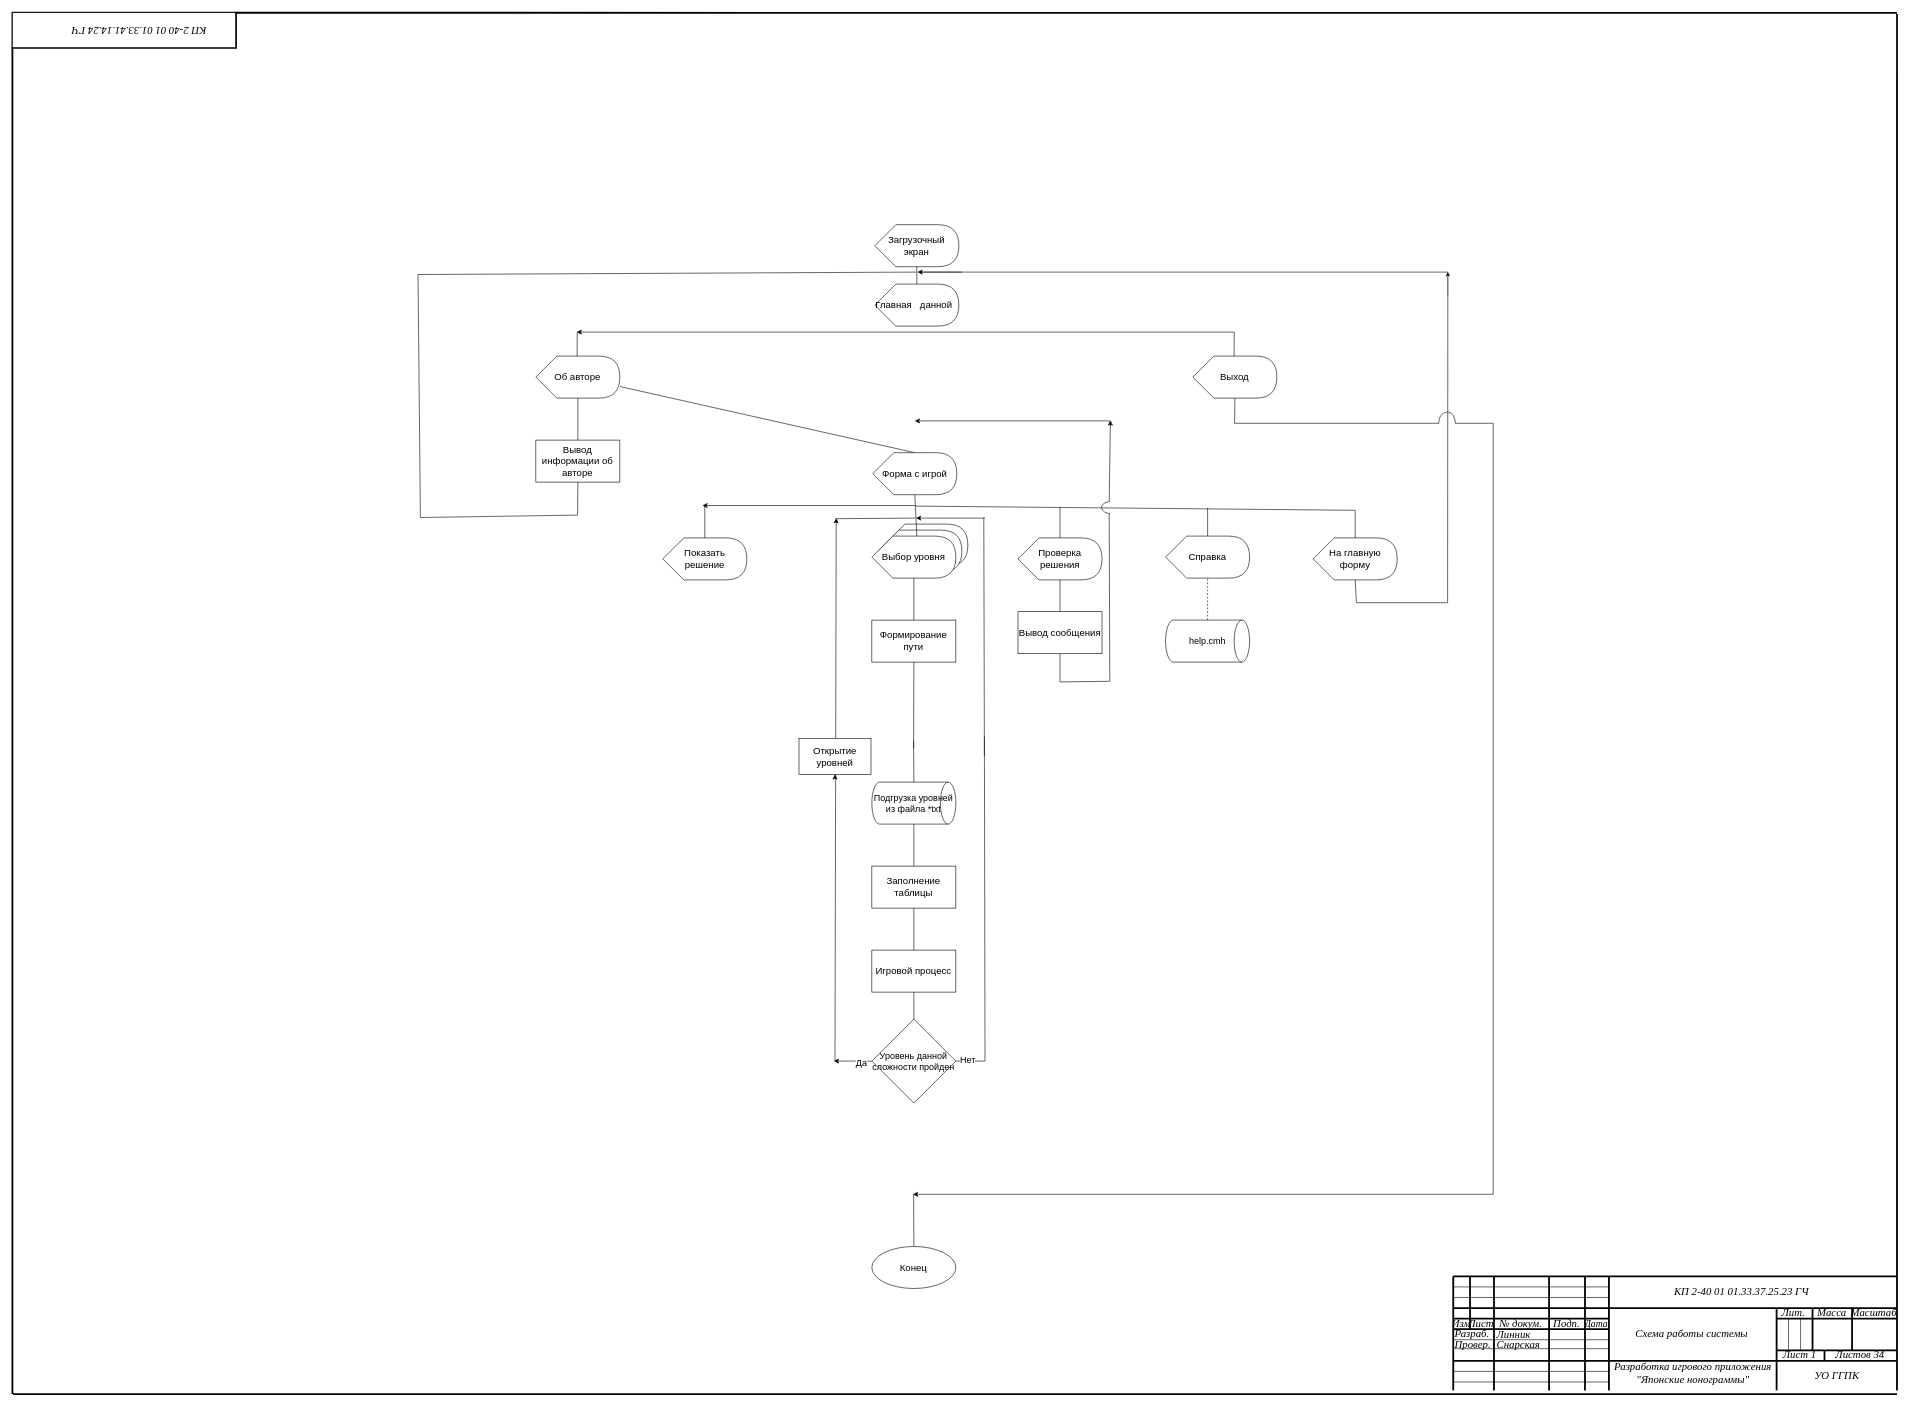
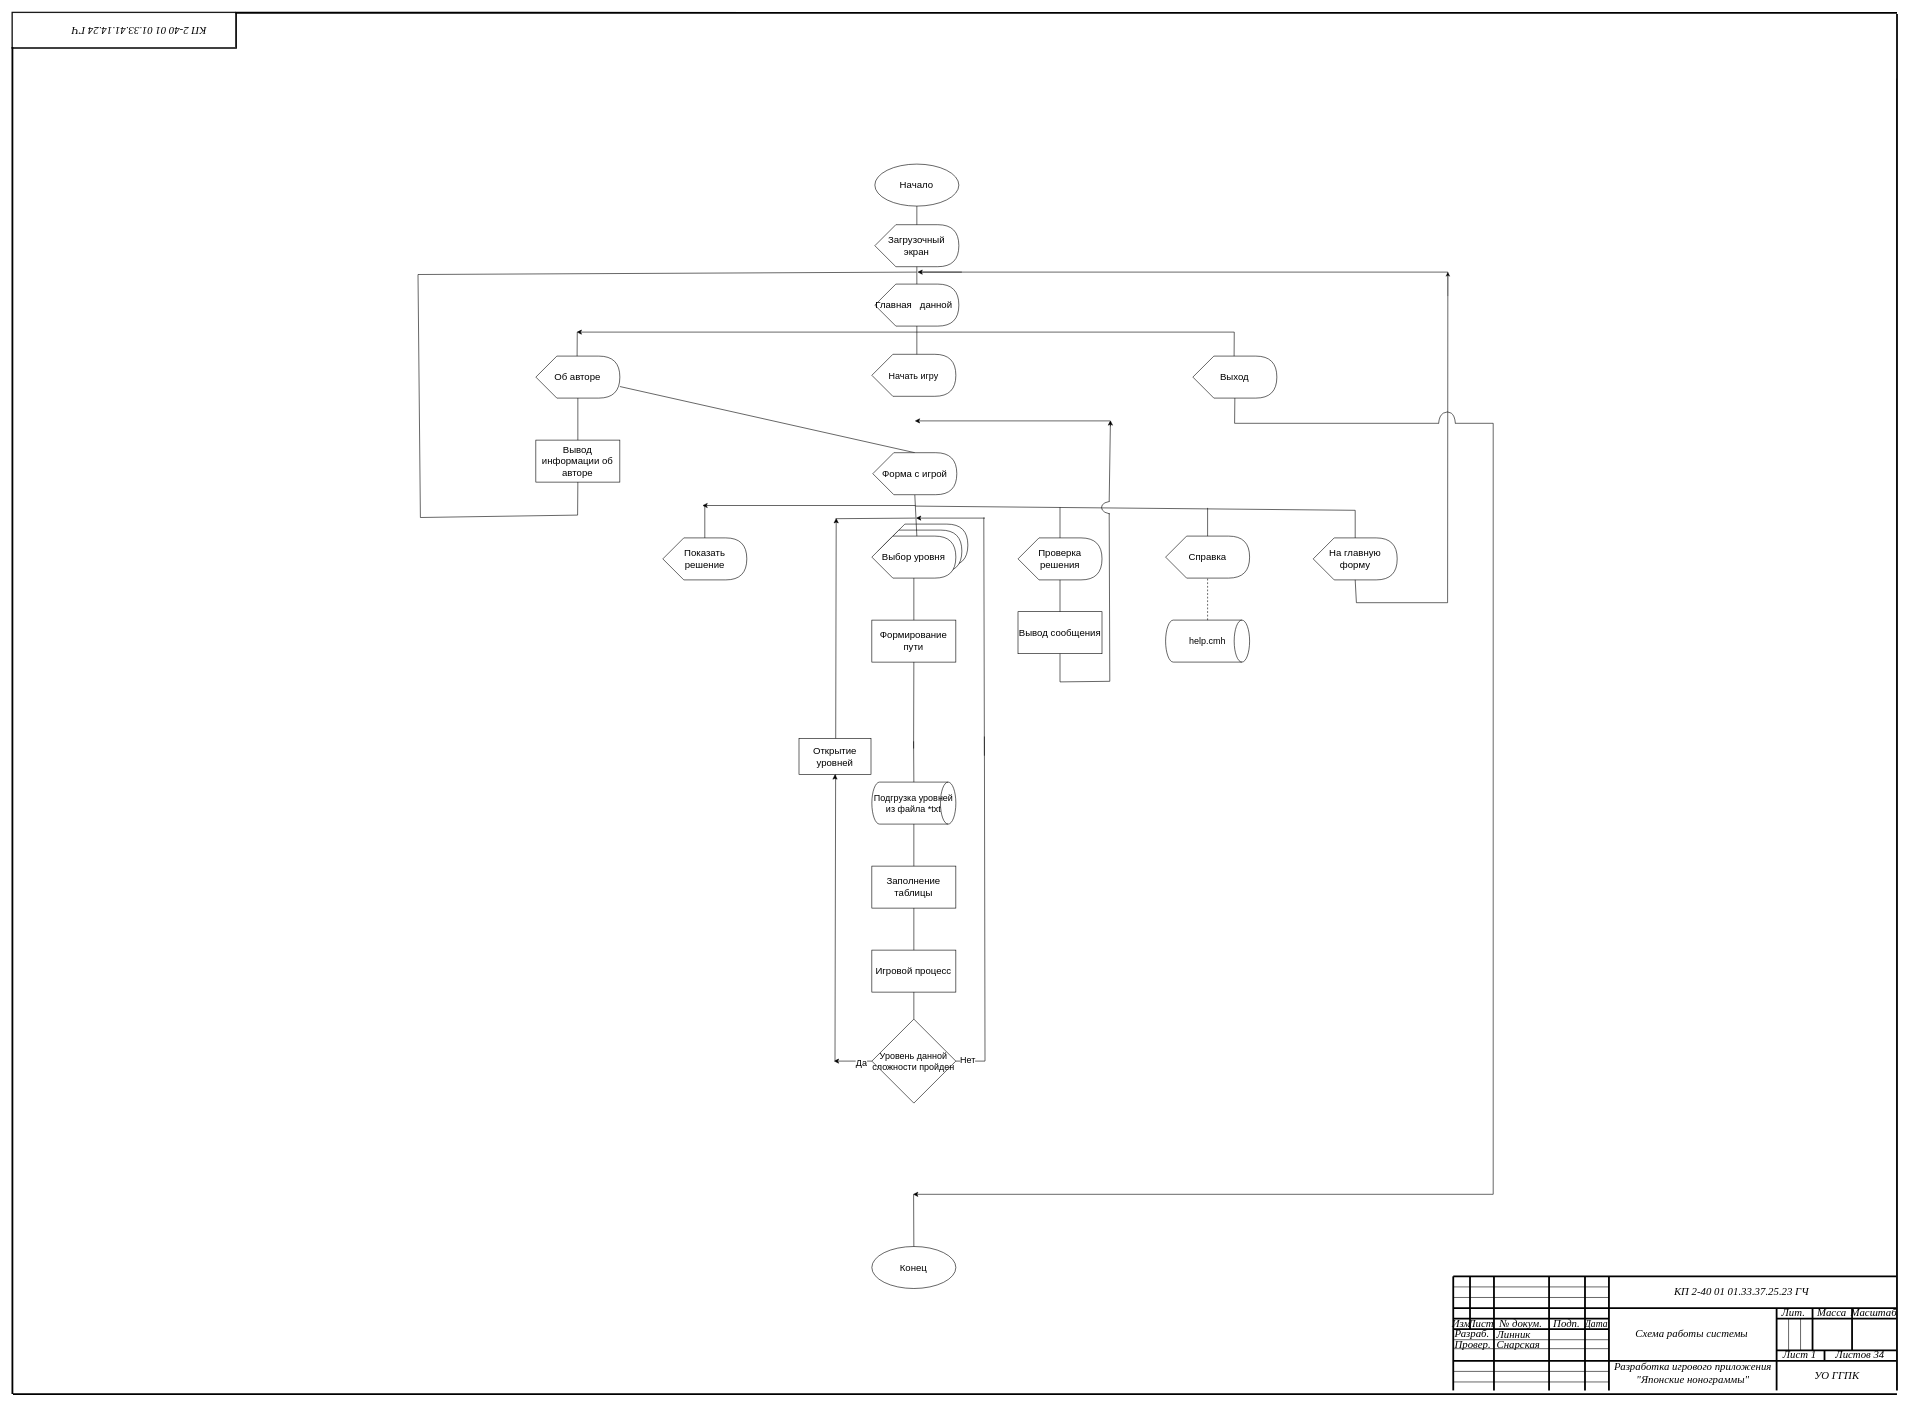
node "Начало": added
edge "Начало" -- "Загрузочный экран": added
edge "Главная данной" -- "Начать игру": added
node "Начать игру": added
